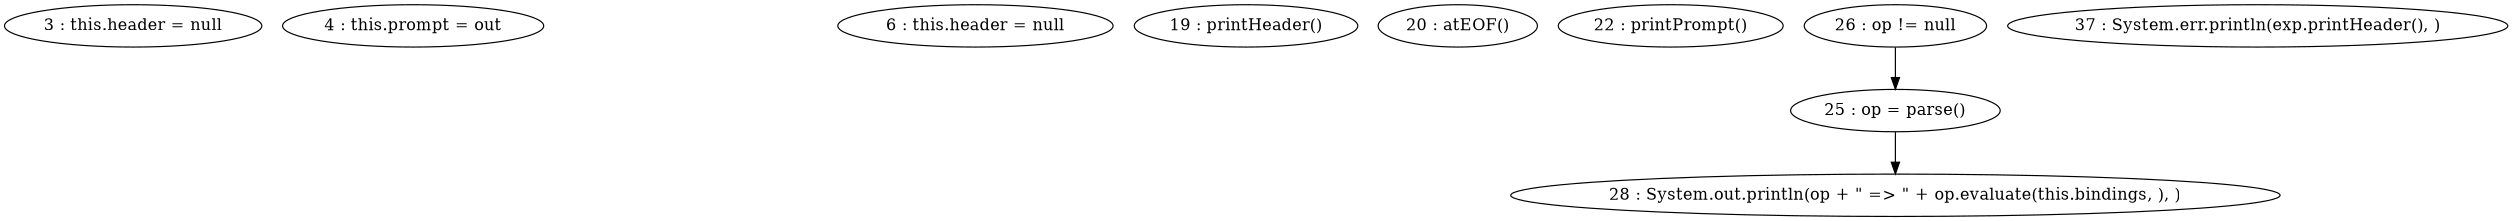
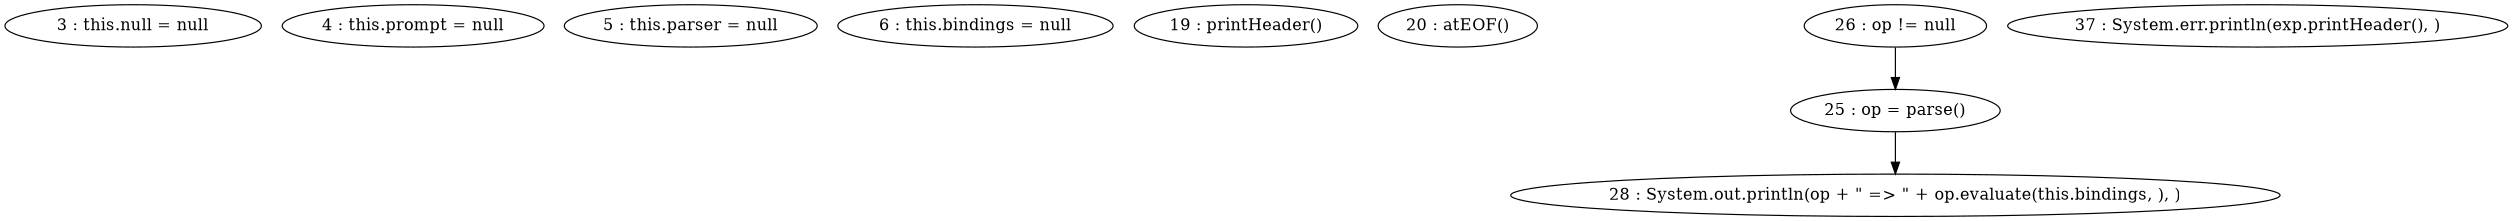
node "3 : this.header = null": label "3 : this.header = null" -> "3 : this.null = null"
node "4 : this.prompt = out": label "4 : this.prompt = out" -> "4 : this.prompt = null"
node "5 : this.parser = null": added
node "6 : this.header = null": label "6 : this.header = null" -> "6 : this.bindings = null"
node "22 : printPrompt()": removed
